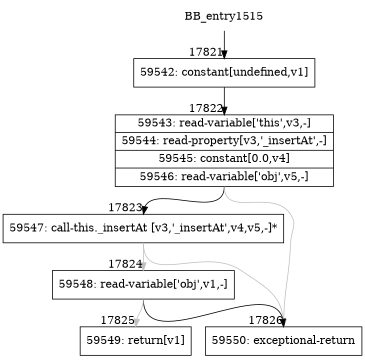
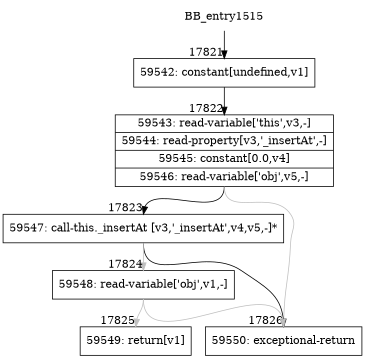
edge "59547: call-this._insertAt [v3,'_insertAt',v4,v5,-]*" -> "59550: exceptional-return": color gray -> black
edge "59548: read-variable['obj',v1,-]" -> "59550: exceptional-return": color black -> gray
